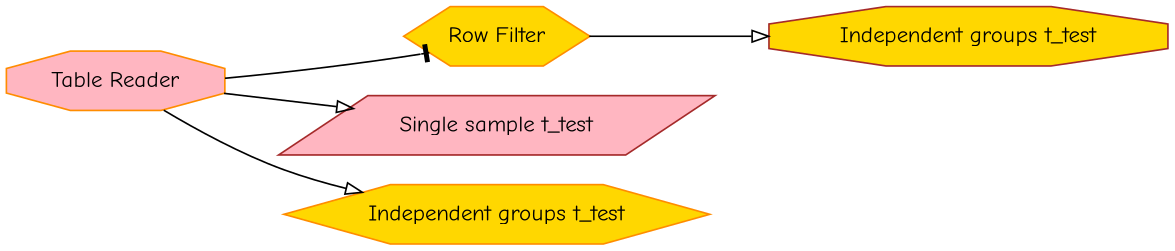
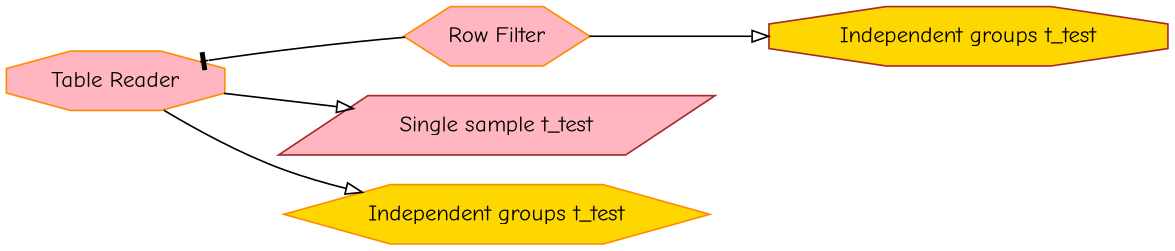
node "Row Filter": fillcolor gold -> lightpink
edge "Table Reader" -> "Row Filter": reversed
